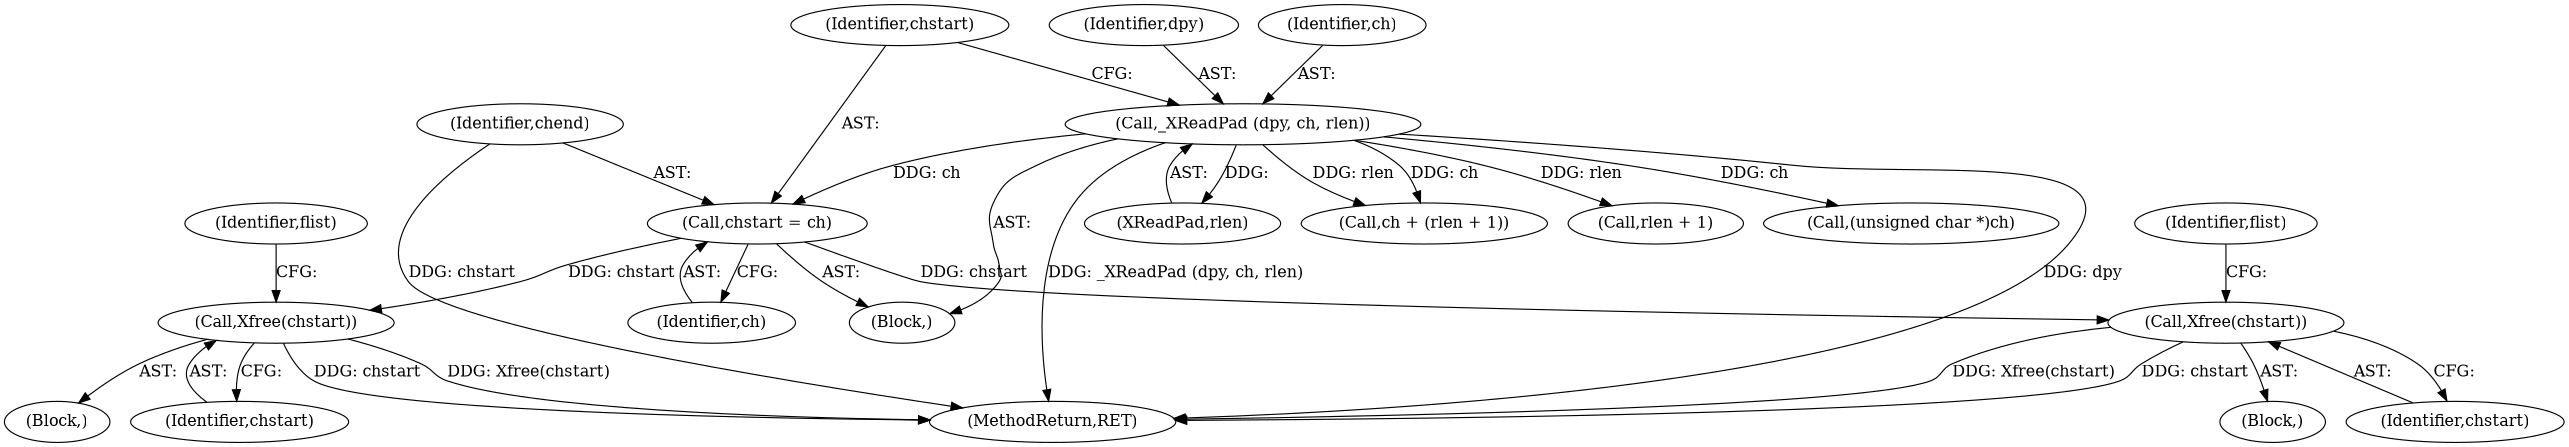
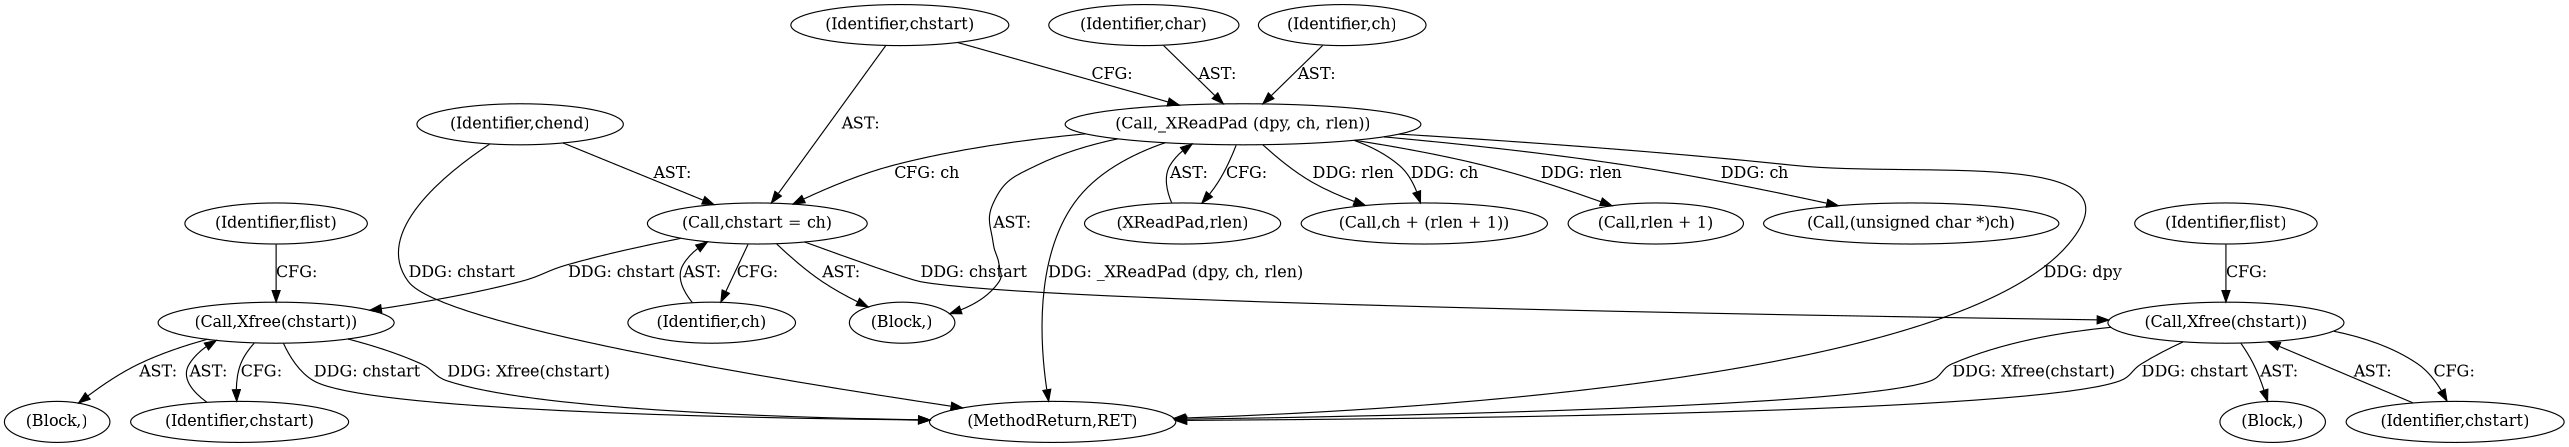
node "(Identifier,dpy)": label "(Identifier,dpy)" -> "(Identifier,char)"
edge "(Call,_XReadPad (dpy, ch, rlen))" -> "(Call,chstart = ch)": label "DDG: ch" -> "CFG: ch"
edge "(Call,_XReadPad (dpy, ch, rlen))" -> "(XReadPad,rlen)": label "DDG: " -> "CFG: "
